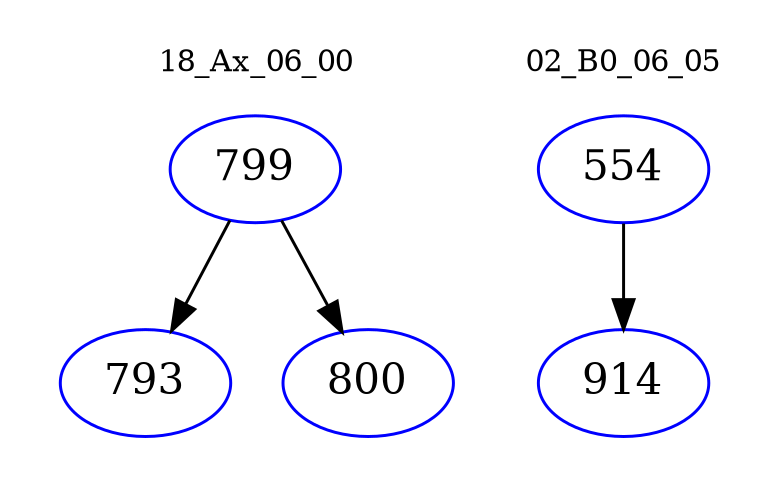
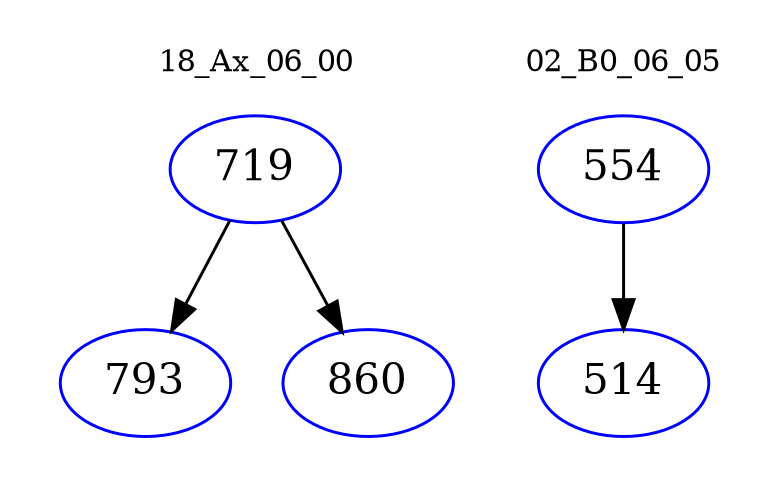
node "799": label "799" -> "719"
node "800": label "800" -> "860"
node "914": label "914" -> "514"
